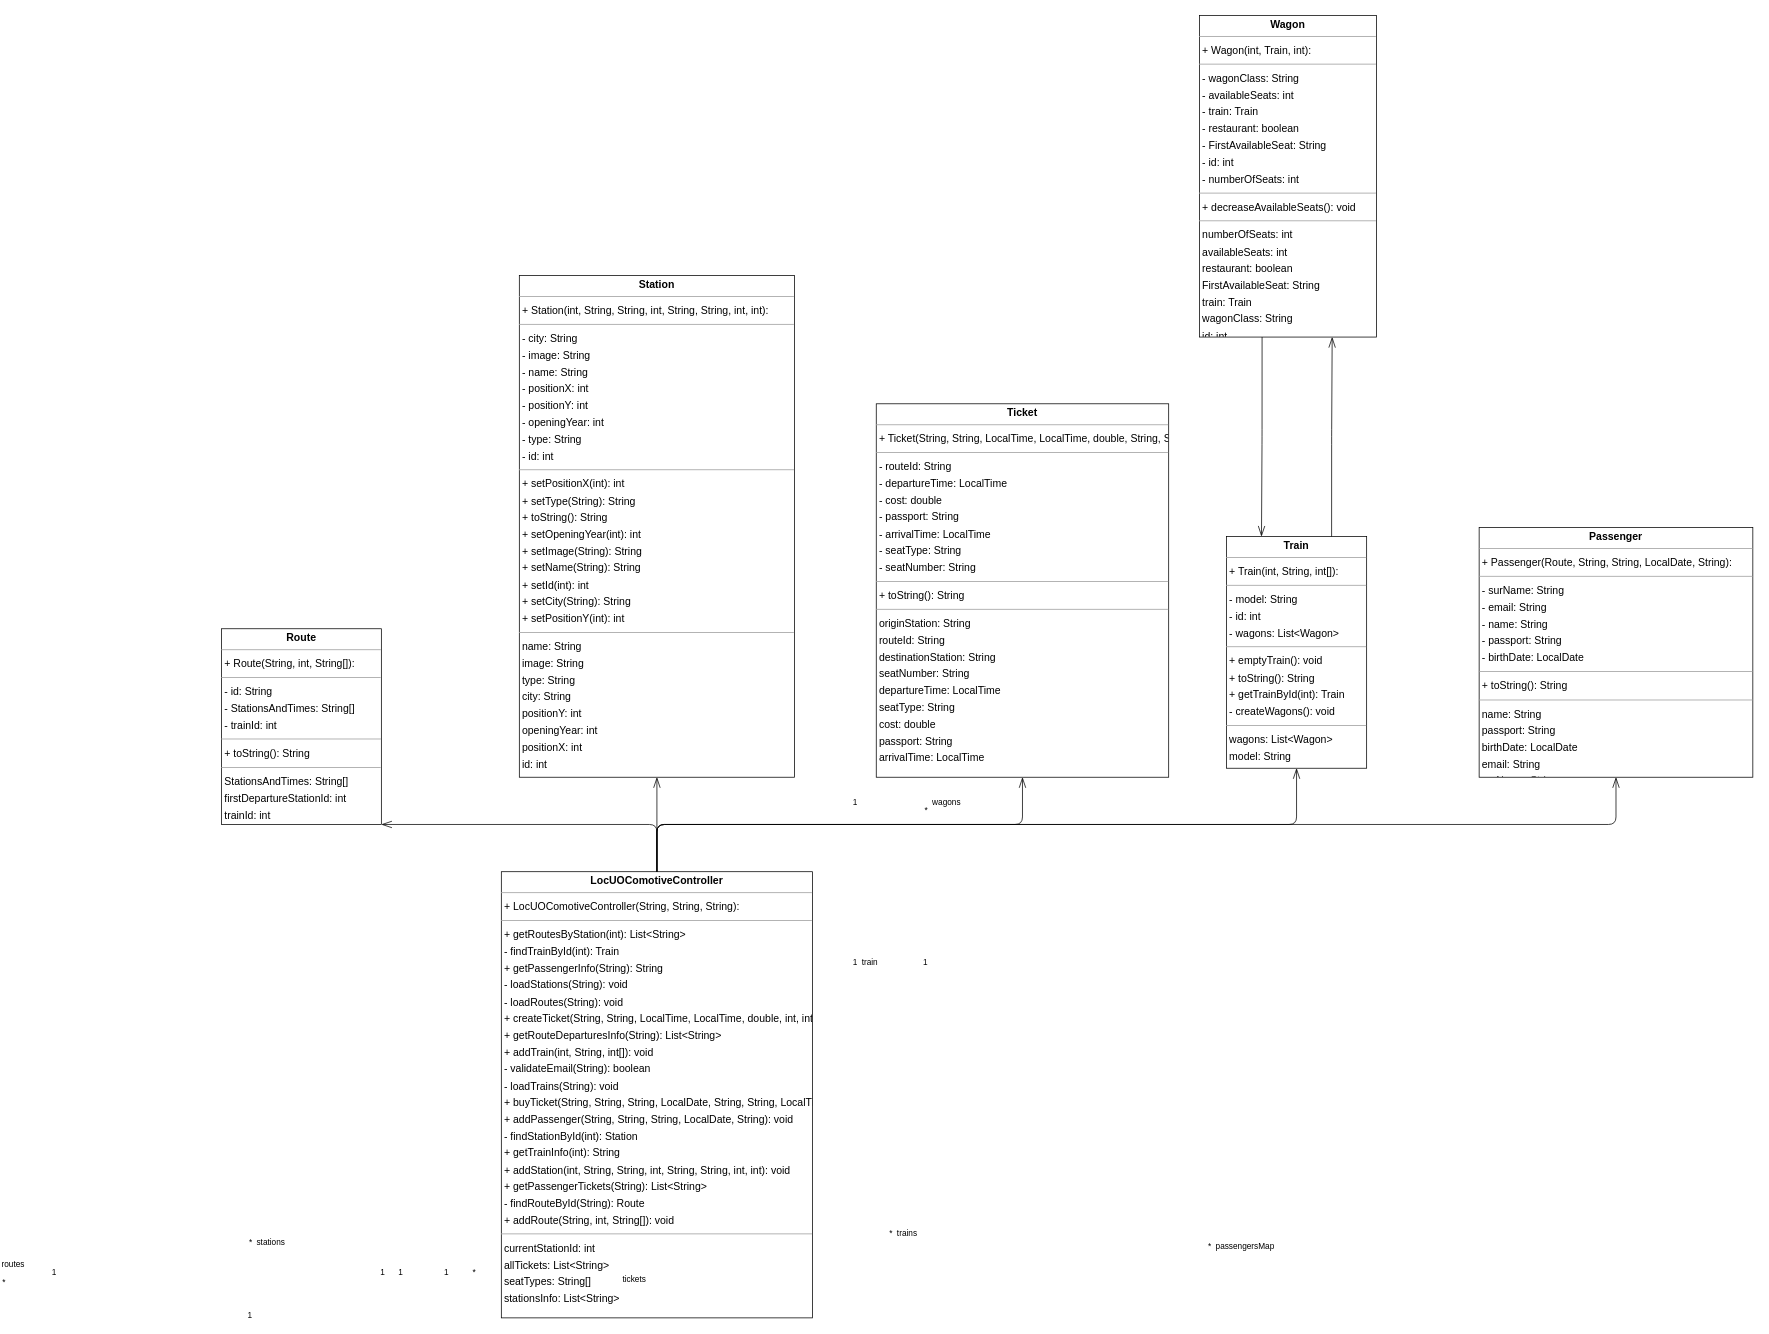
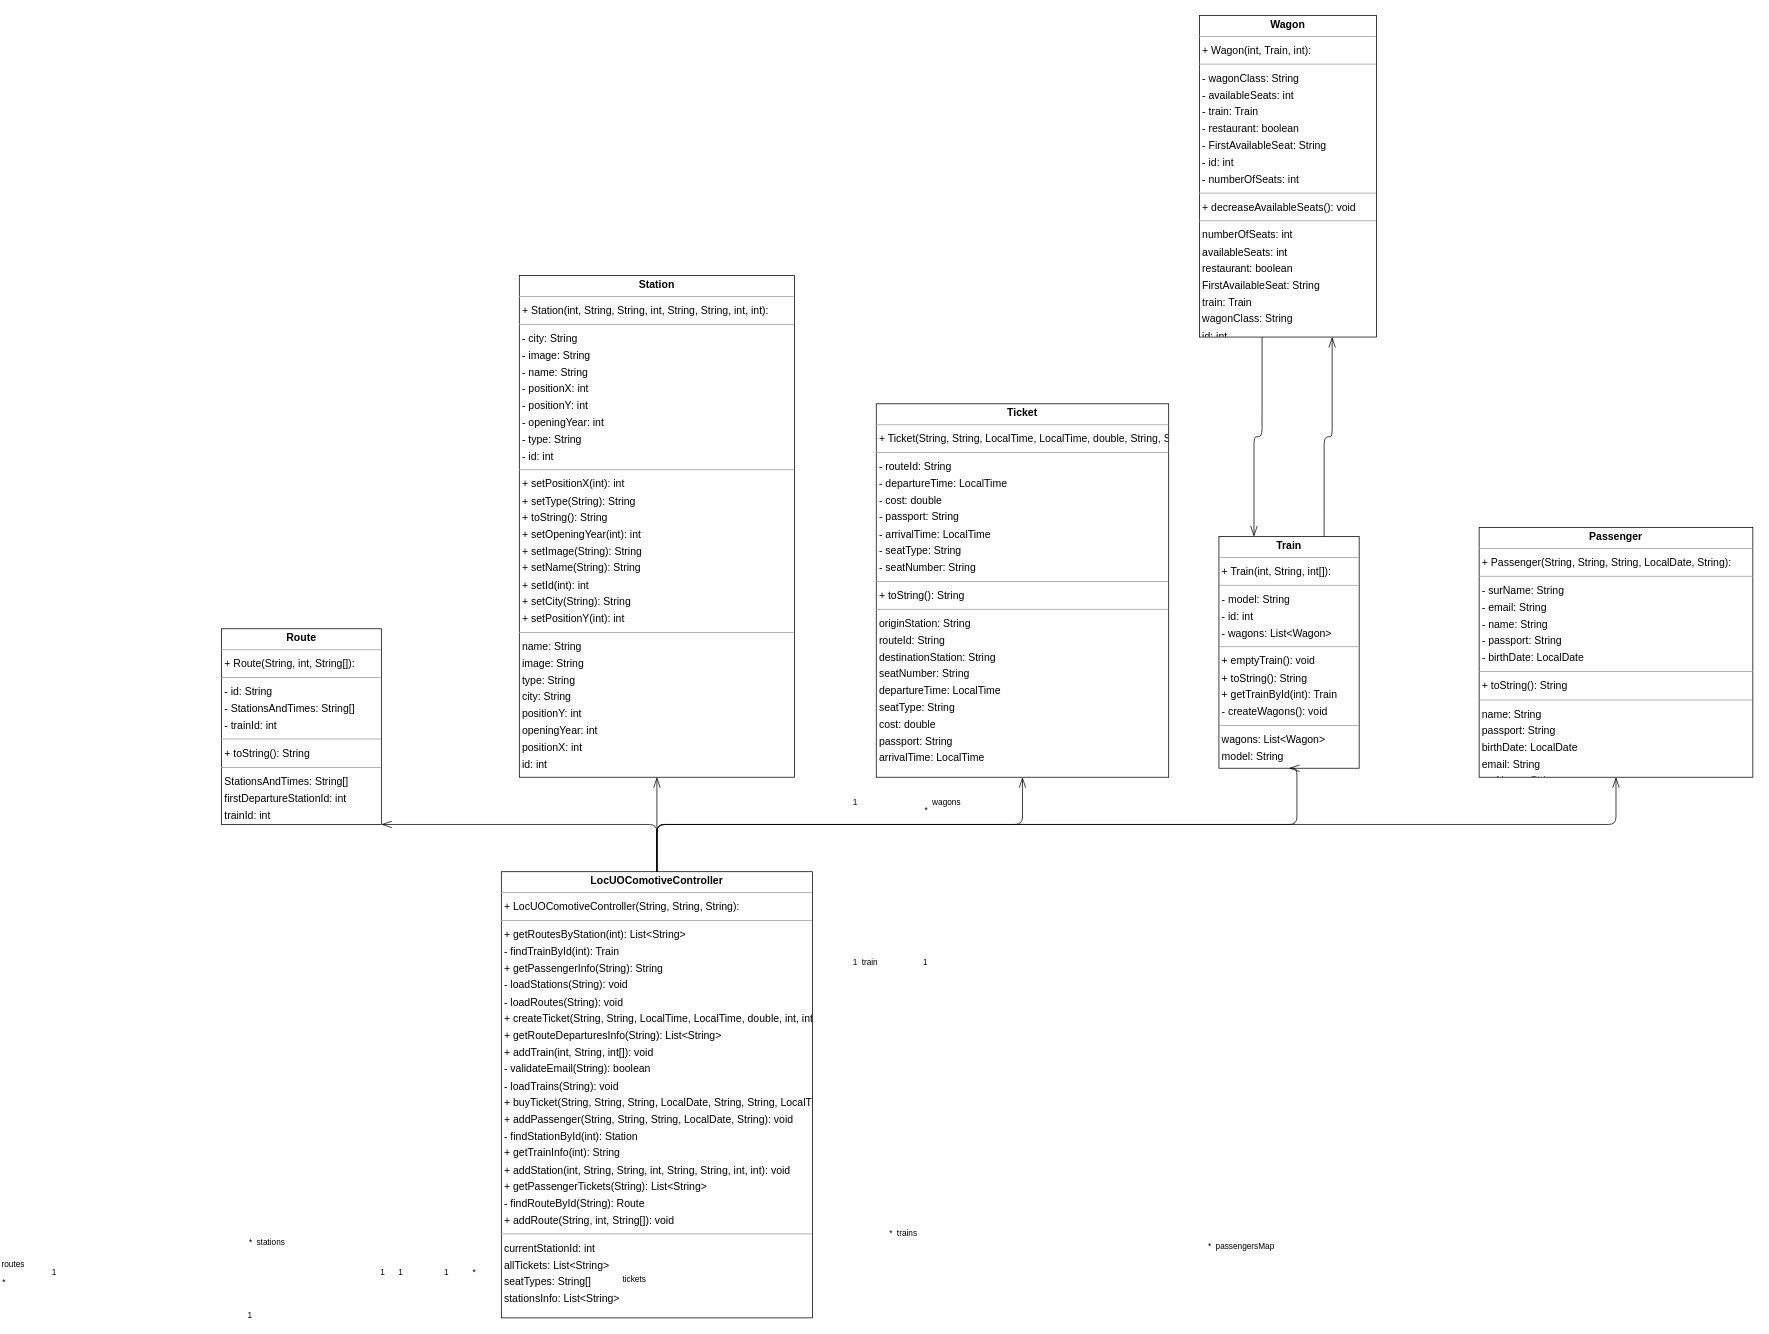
node "Passenger + Passenger(Route, String, String, LocalDate, String): - surName: String - email: String - name: String - passport: String - birthDate: LocalDate + toString(): String name: String passport: String birthDate: LocalDate email: String surName: String": label "Passenger + Passenger(Route, String, String, LocalDate, String): - surName: String - email: String - name: String - passport: String - birthDate: LocalDate + toString(): String name: String passport: String birthDate: LocalDate email: String surName: String" -> "Passenger + Passenger(String, String, String, LocalDate, String): - surName: String - email: String - name: String - passport: String - birthDate: LocalDate + toString(): String name: String passport: String birthDate: LocalDate email: String surName: String"
node "Train + Train(int, String, int[]): - model: String - id: int - wagons: List<Wagon> + emptyTrain(): void + toString(): String + getTrainById(int): Train - createWagons(): void wagons: List<Wagon> model: String id: int": moved (1297, 653) -> (1289, 653)
